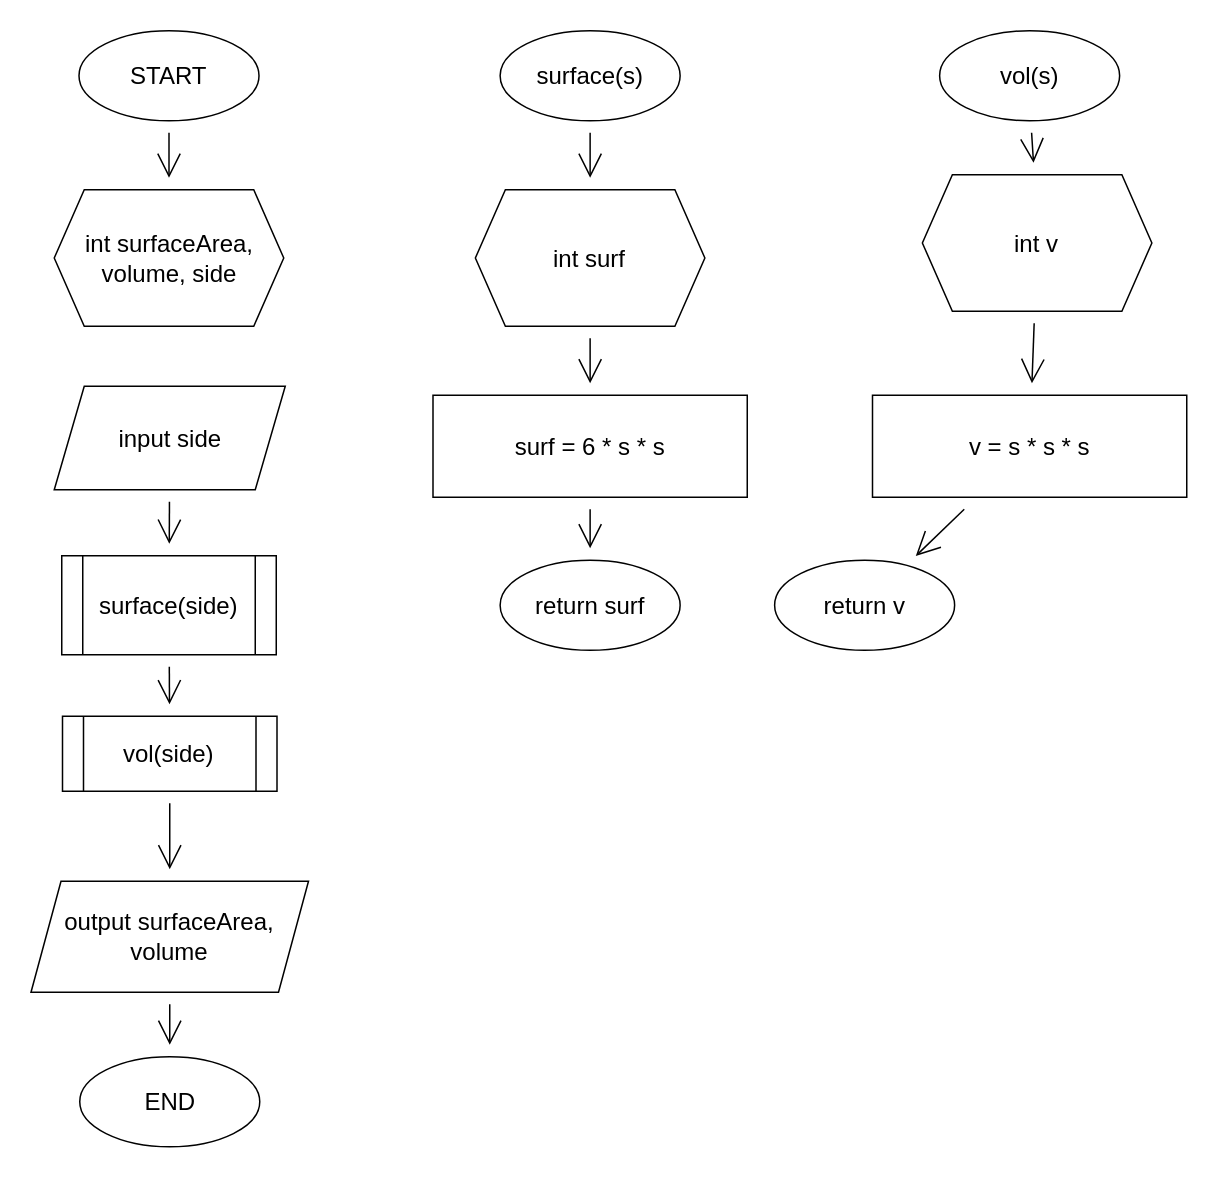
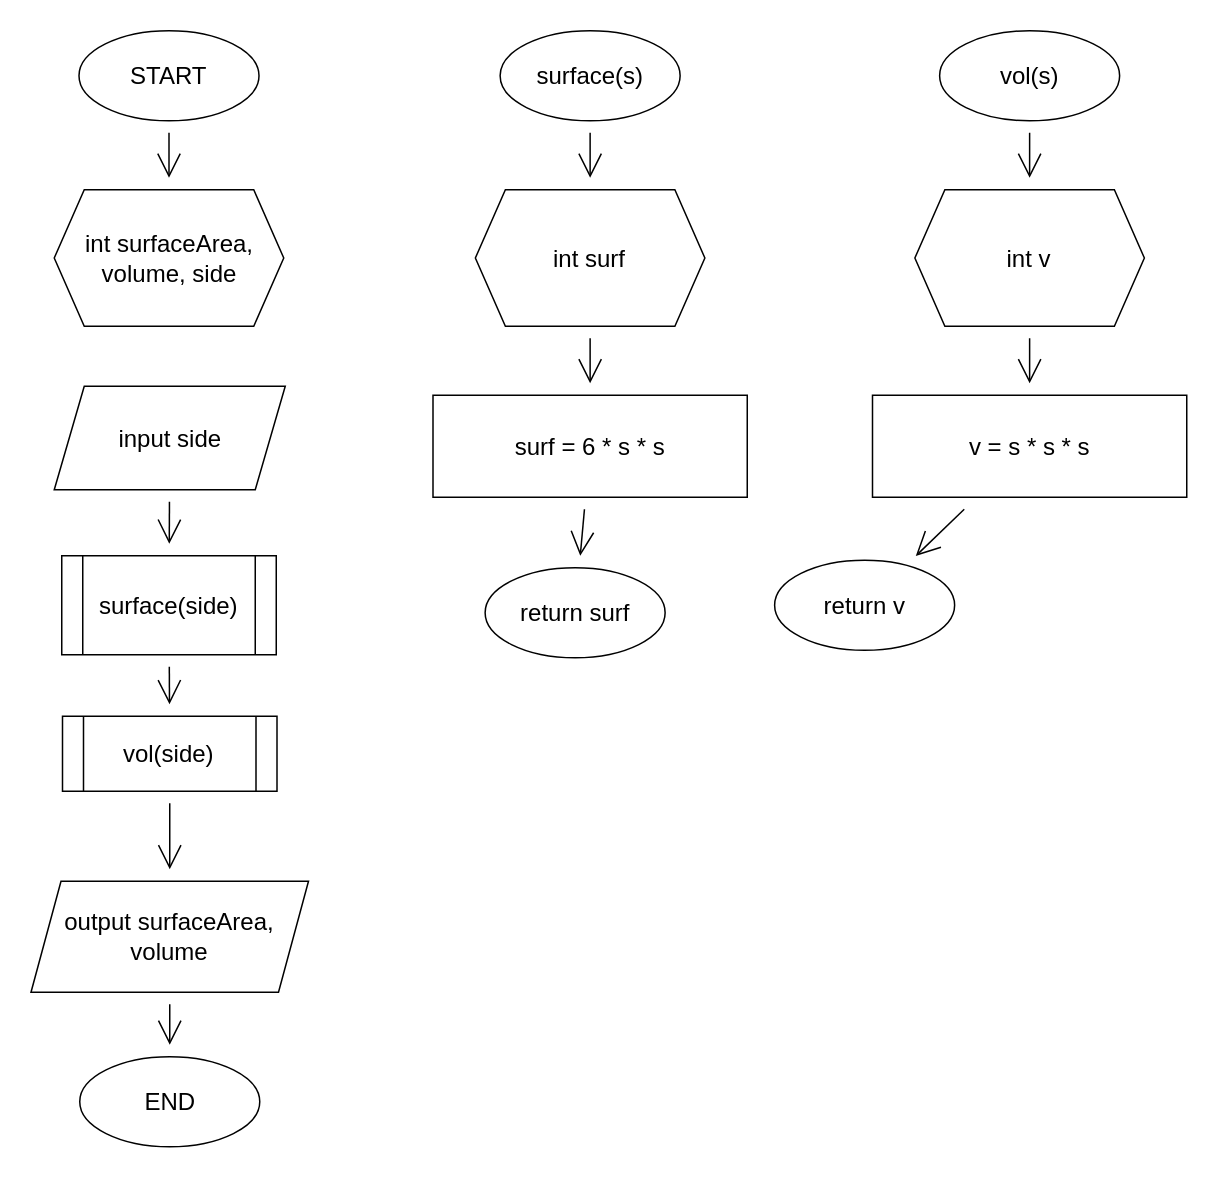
node "int v": moved (1037, 243) -> (1029, 258)
node "return surf": moved (590, 605) -> (575, 613)
